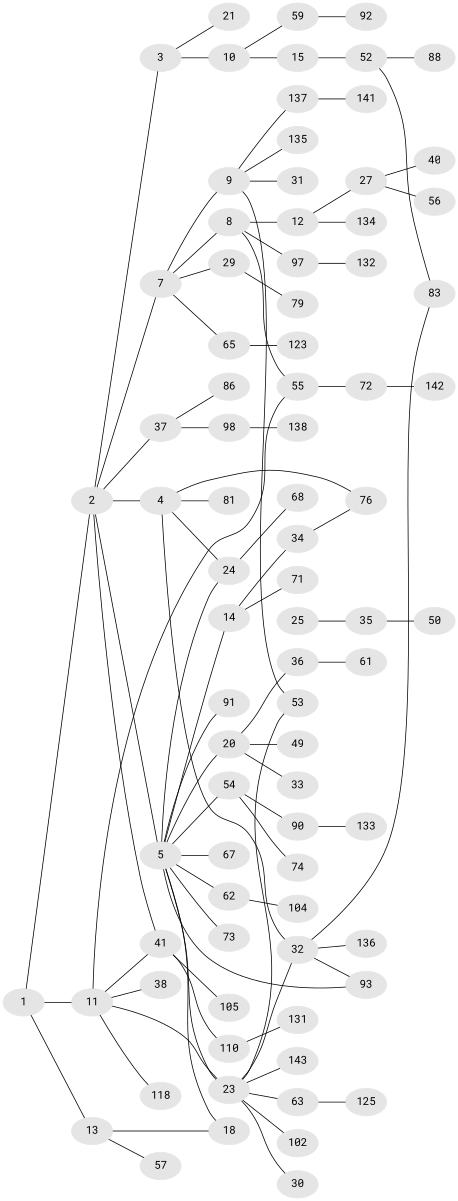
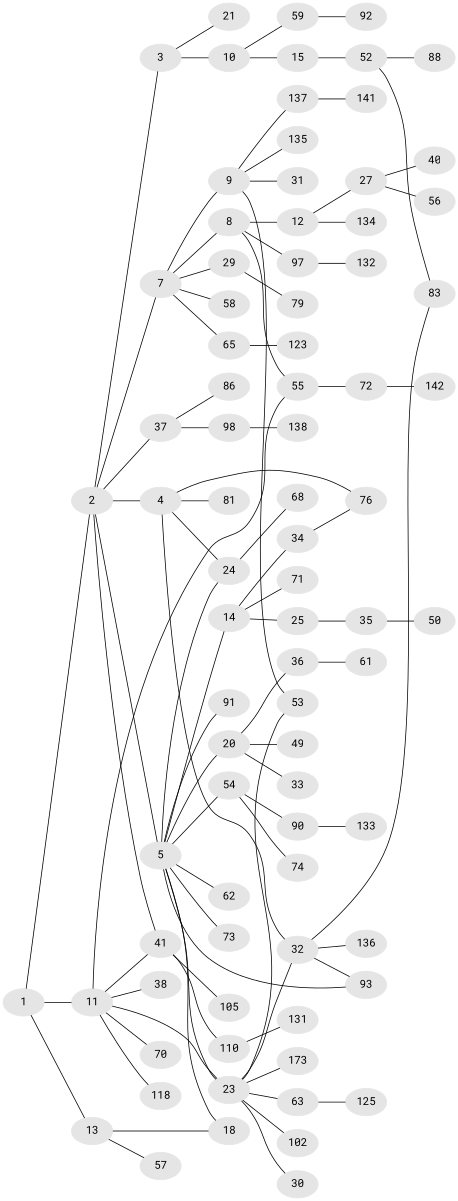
node "58": added
edge "14" -- "25": added
node "67": removed
node "104": removed
node "70": added
node "143": label "143" -> "173"
